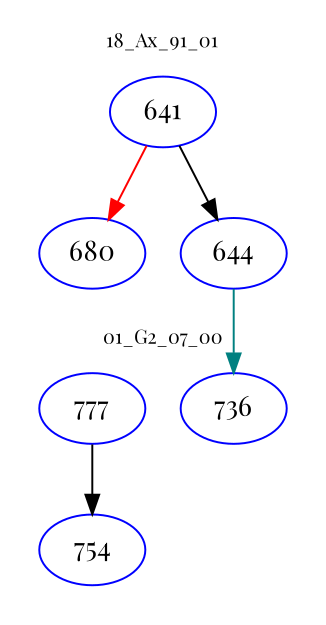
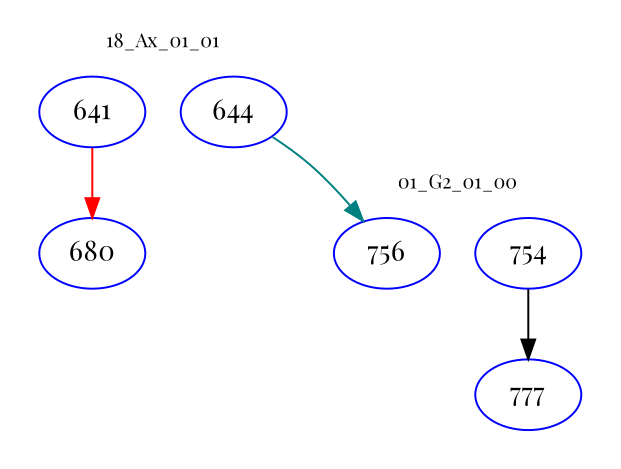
cluster "18_Ax_91_01": label "18_Ax_91_01" -> "18_Ax_01_01"
edge "641" -> "644": removed
cluster "01_G2_07_00": label "01_G2_07_00" -> "01_G2_01_00"
node "736": label "736" -> "756"
edge "777" -> "754": reversed
